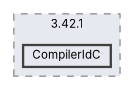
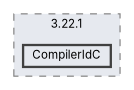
cluster "3.42.1": label "3.42.1" -> "3.22.1"
